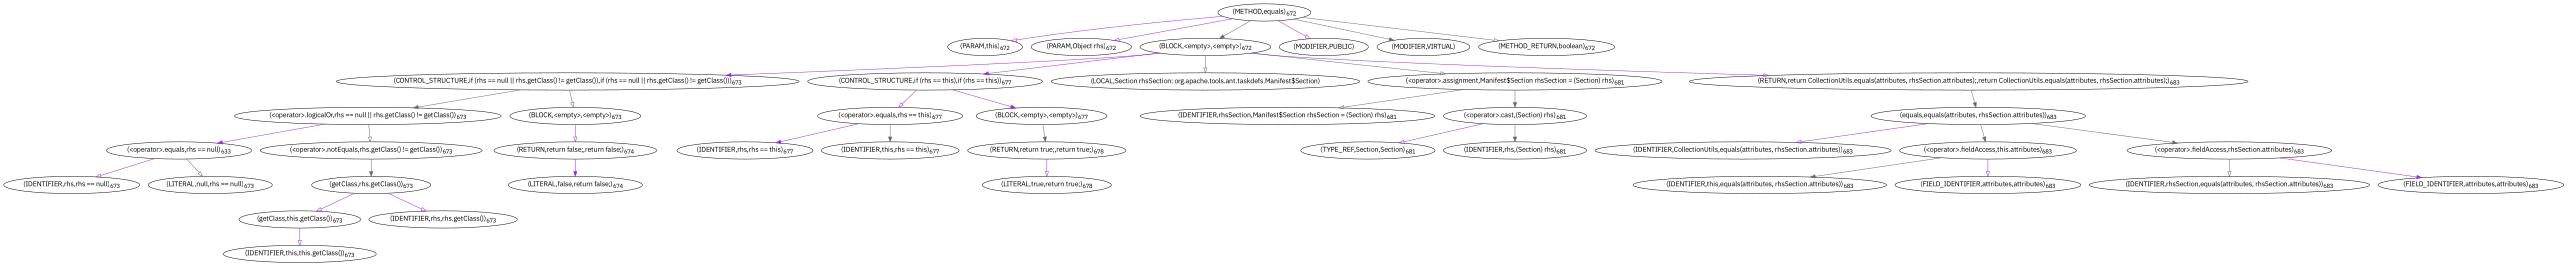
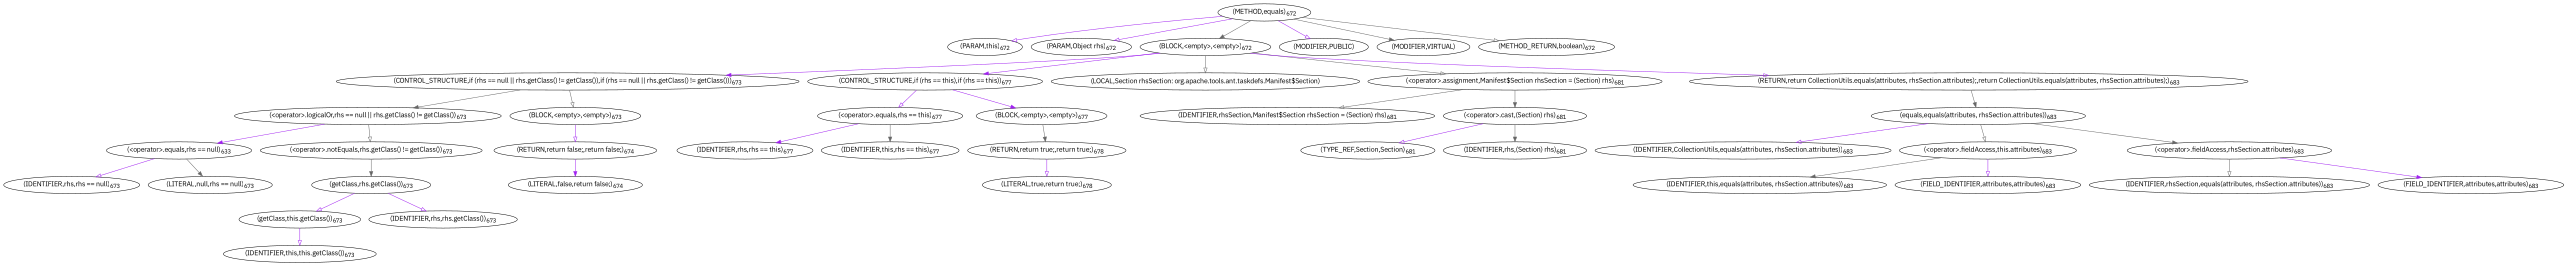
edge "(equals,equals(attributes, rhsSection.attributes))" -> "(<operator>.fieldAccess,this.attributes)": arrowhead normal -> onormal
edge "(<operator>.equals,rhs == null)" -> "(LITERAL,null,rhs == null)": arrowhead onormal -> normal
